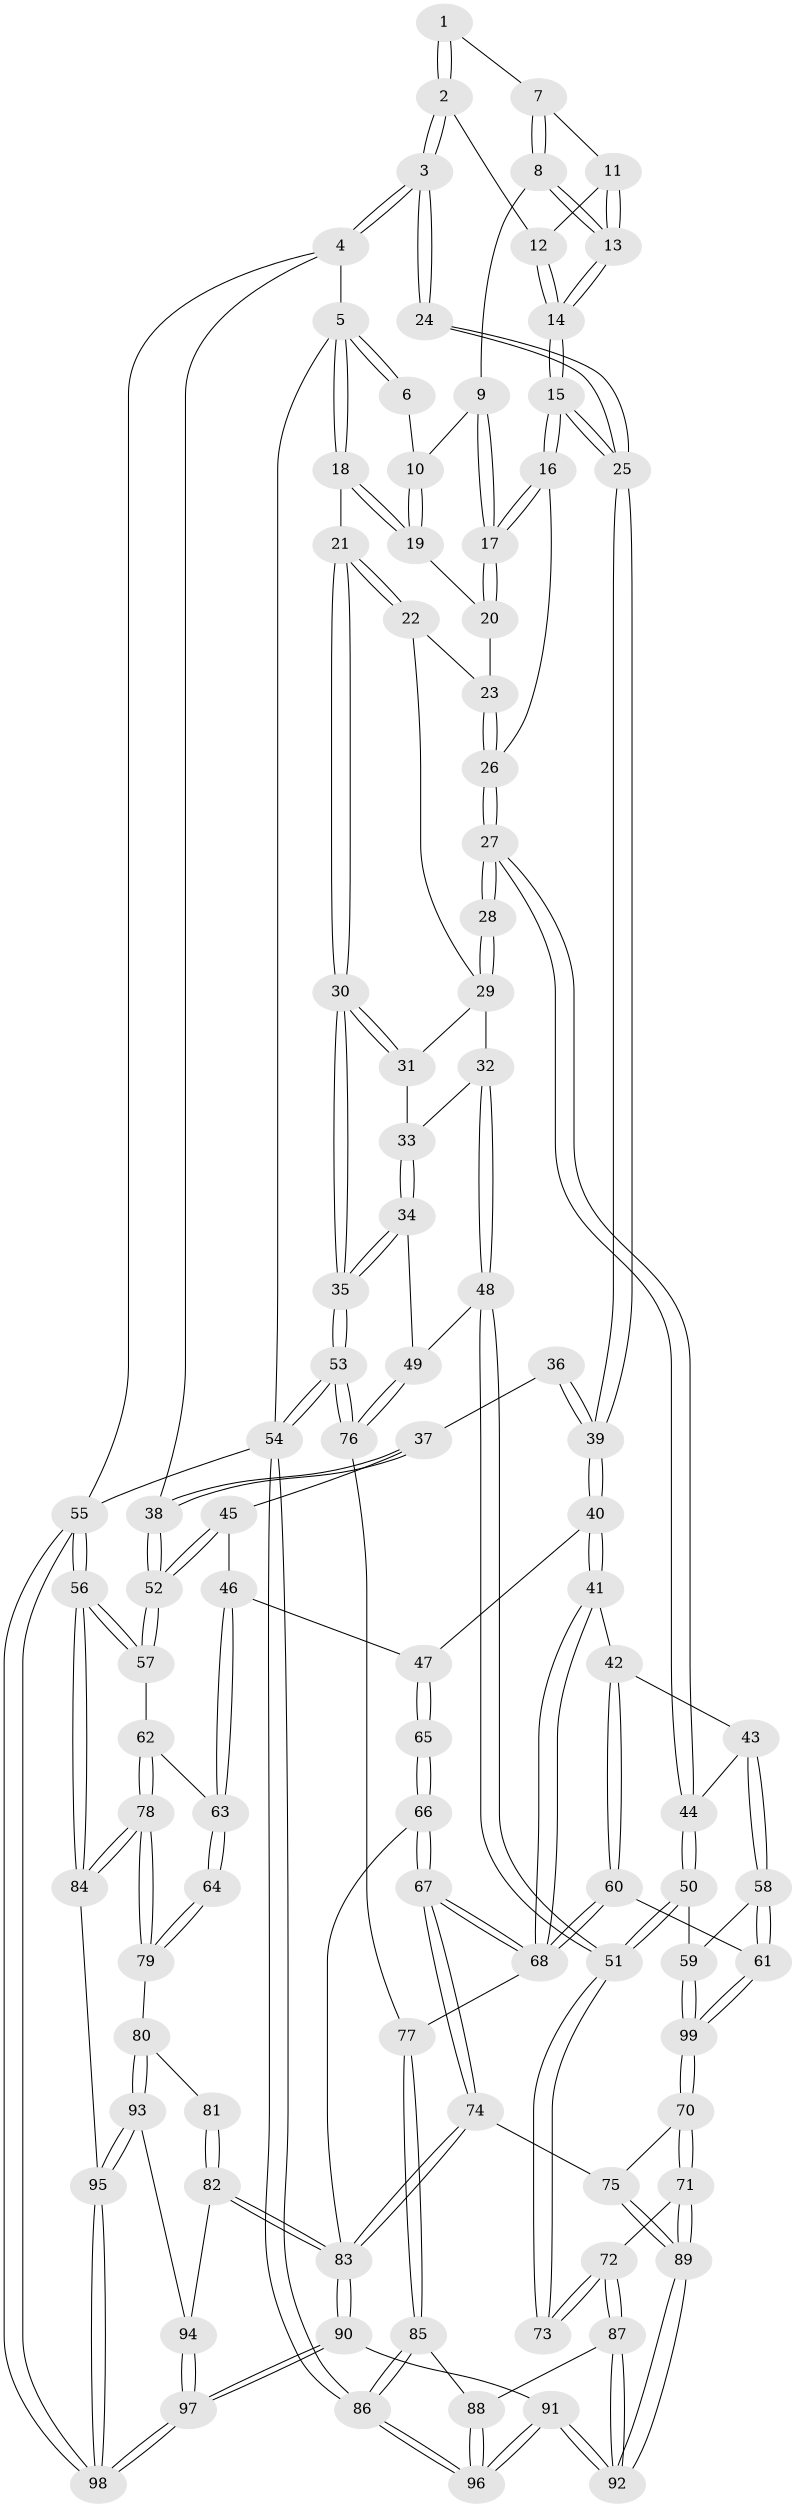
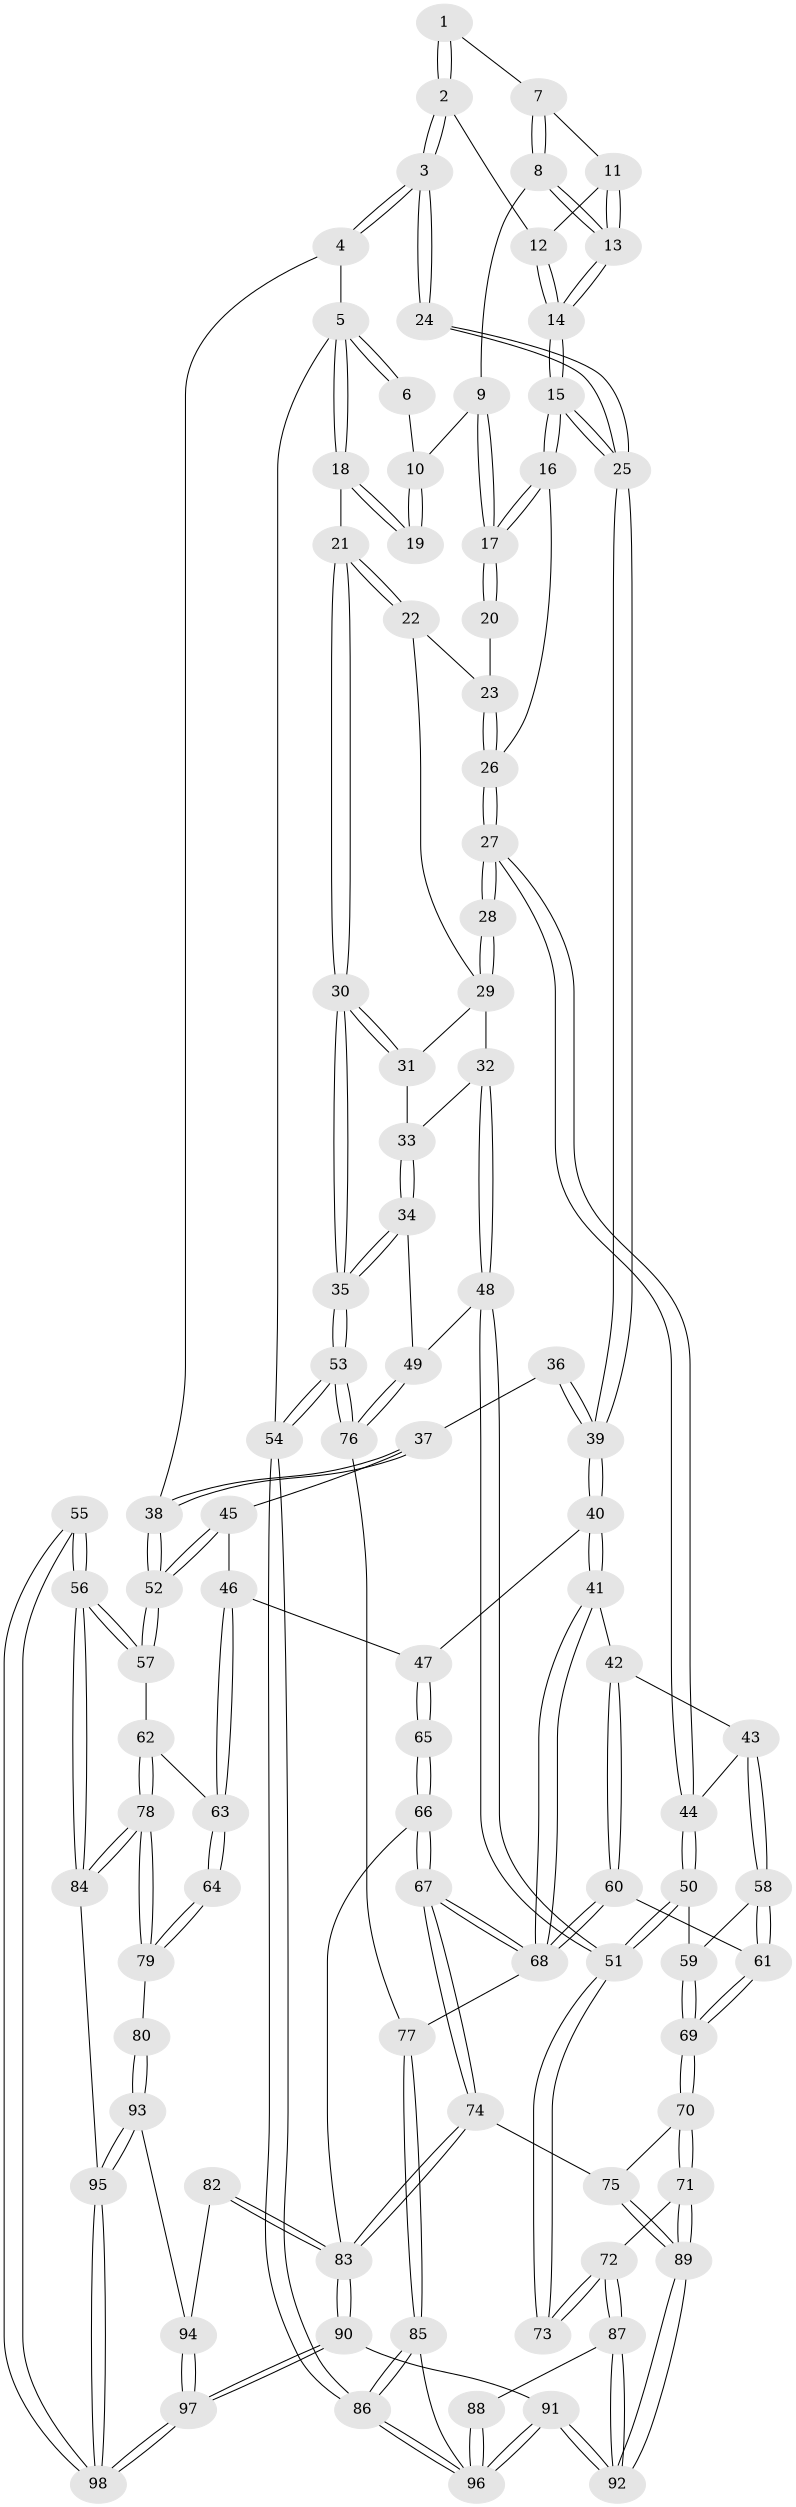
edge "19" -- "20": removed
edge "4" -- "55": removed
edge "54" -- "55": removed
node "99": label "99" -> "69"
node "81": removed
edge "85" -- "88": now "85" -- "96"
